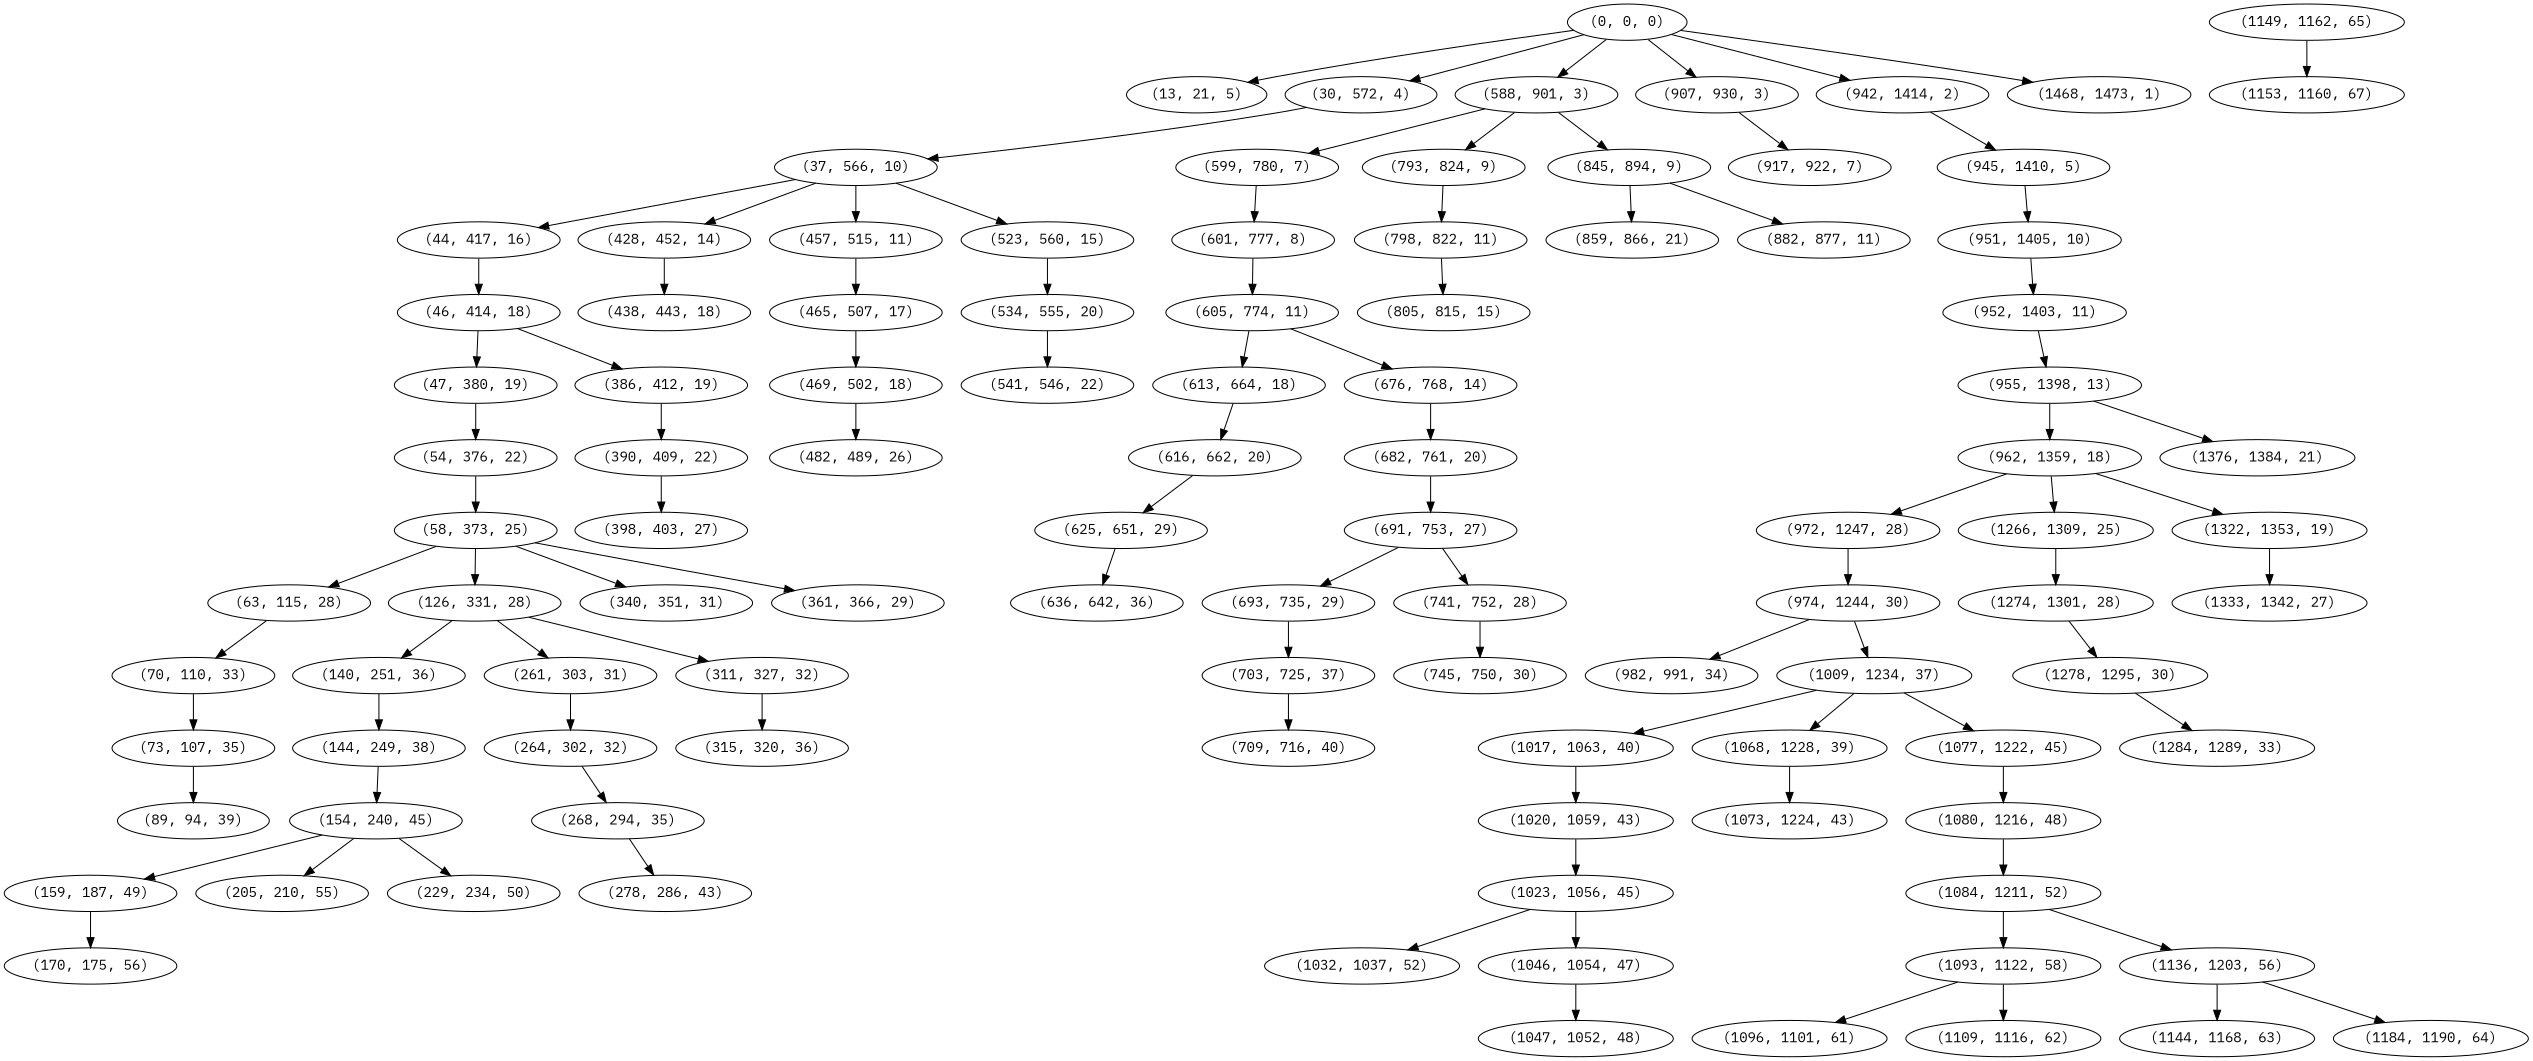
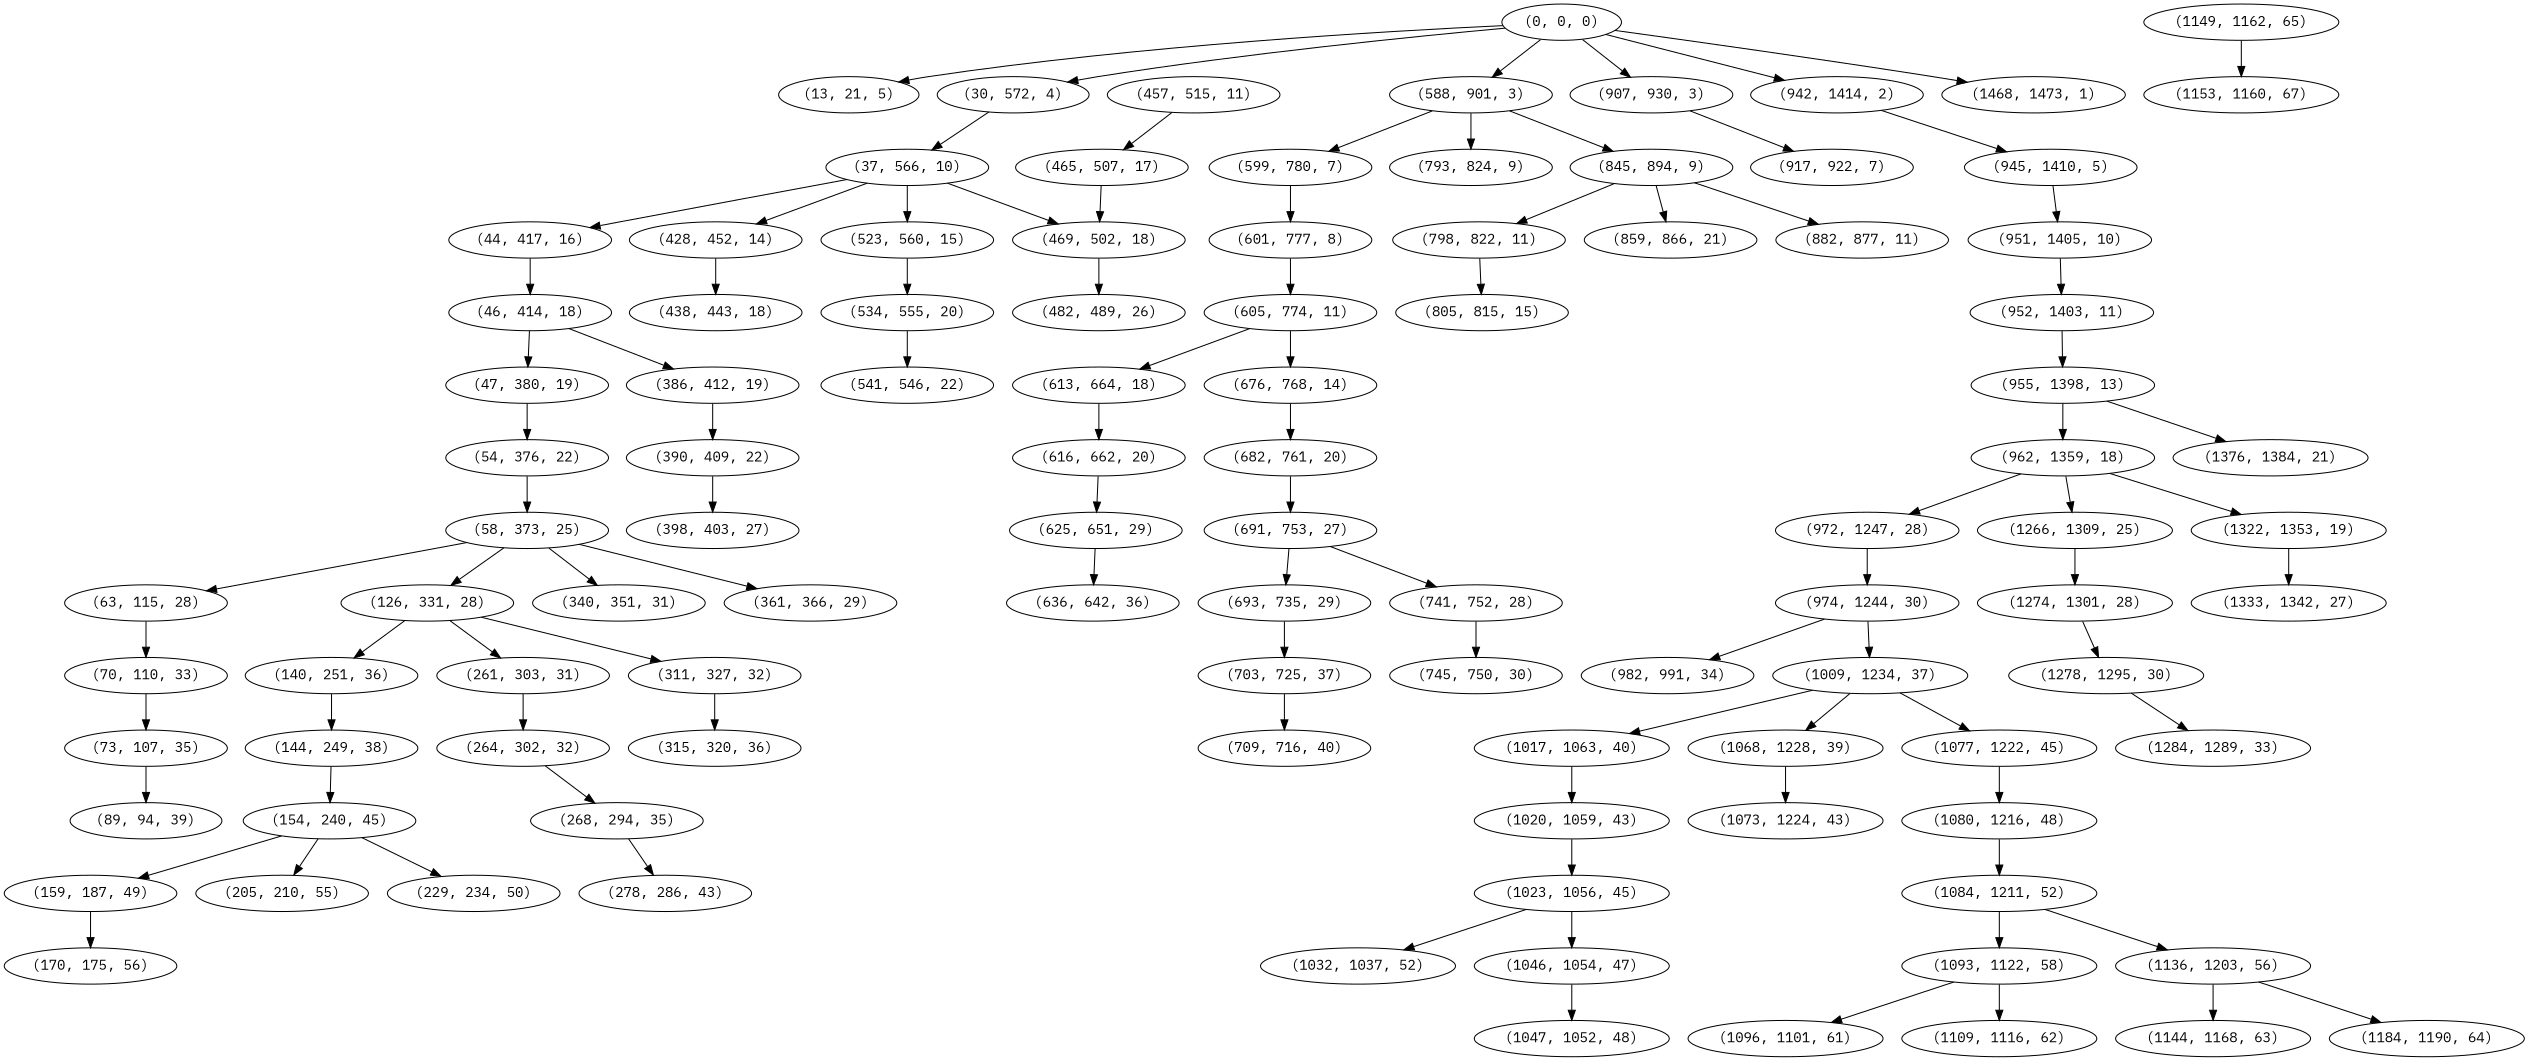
edge "(37, 566, 10)" -> "(457, 515, 11)": now "(37, 566, 10)" -> "(469, 502, 18)"
edge "(793, 824, 9)" -> "(798, 822, 11)": now "(845, 894, 9)" -> "(798, 822, 11)"
